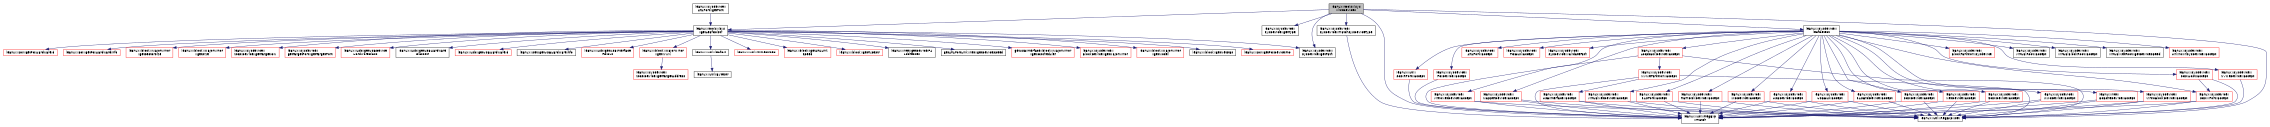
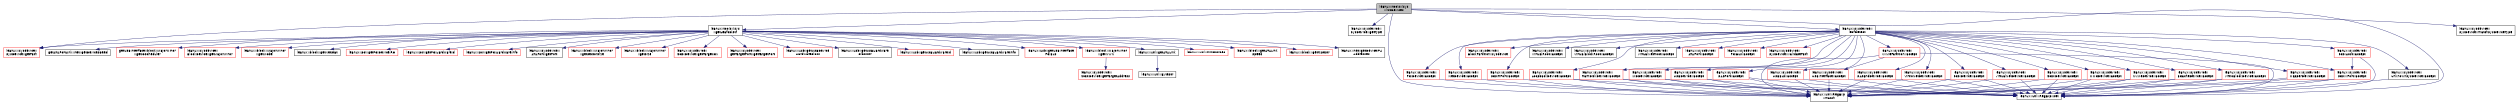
edge "leanux::sysdevice:: ATAPort::getPort" -> "leanux::tools::lsys ::getLeafColStr": reversed
node "leanux::set::getUSBHardwareInfo": label "leanux::set::getUSBHardwareInfo" -> "leanux::usb::getUSBHardwareInfo"
node "leanux::util::leafDir": label "leanux::util::leafDir" -> "leanux::util::getATALink"
node "leanux::sysdevice:: SysDevice::getPath": color black -> red
node "leanux::sysdevice:: VirtualNetRoot::getDeviceSpeed": label "leanux::sysdevice:: VirtualNetRoot::getDeviceSpeed" -> "leanux::sysdevice:: VirtualNetRoot::accept"
node "leanux::sysdevice:: UnknownSysDevice::accept": color red -> black
edge "leanux::sysdevice:: LoopbackDevice::accept" -> "leanux::sysdevice:: NVMePartition::accept": now "leanux::sysdevice:: leafDetect" -> "leanux::sysdevice:: NVMePartition::accept"
node "leanux::util:: SCSIRPort::accept": label "leanux::util:: SCSIRPort::accept" -> "leanux::sysdevice:: SCSIRPort::accept"
node "leanux::net:: BCacheDevice::accept": label "leanux::net:: BCacheDevice::accept" -> "leanux::sysdevice:: BCacheDevice::accept"
edge "leanux::sysdevice:: NetDevice::accept" -> "leanux::util::RegExp::set": now "leanux::sysdevice:: UnknownSysDevice::accept" -> "leanux::util::RegExp::set"
edge "leanux::sysdevice:: SysDevice::matchSysDeviceType" -> "leanux::util::RegExp ::match": now "leanux::sysdevice:: NVMeDevice::accept" -> "leanux::util::RegExp ::match"
